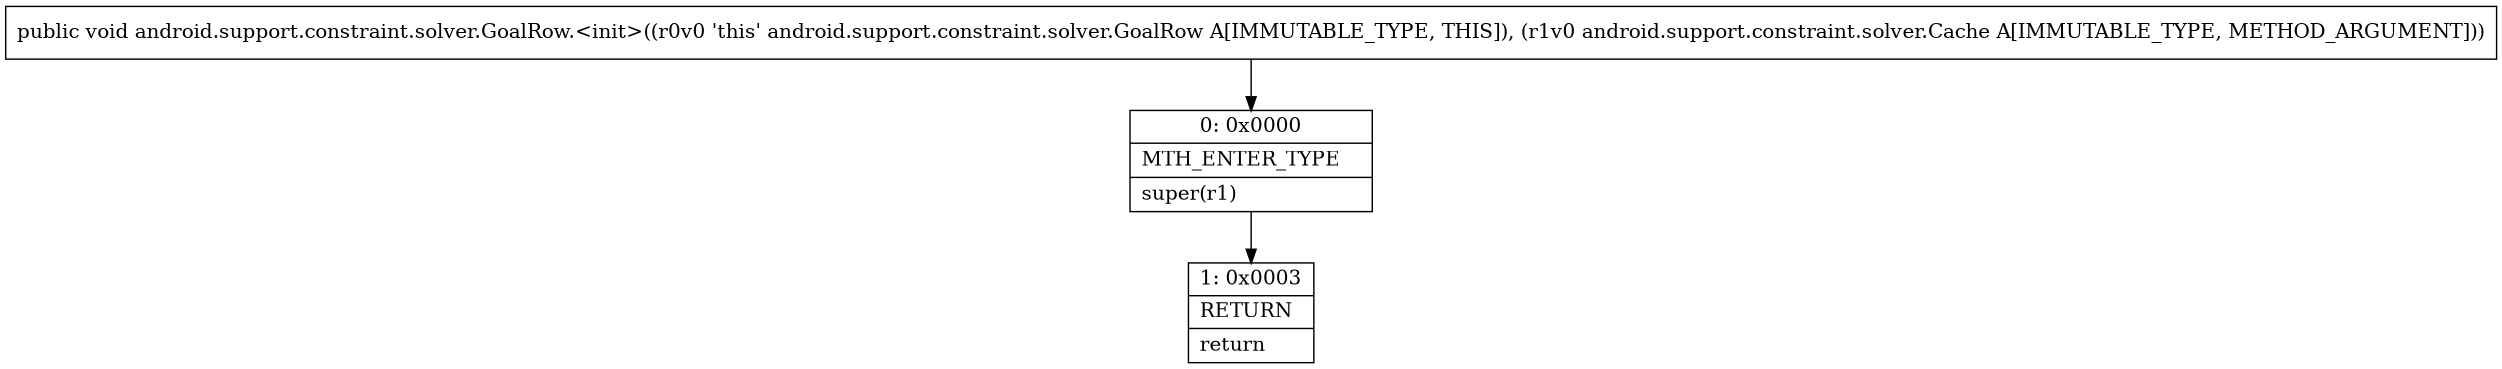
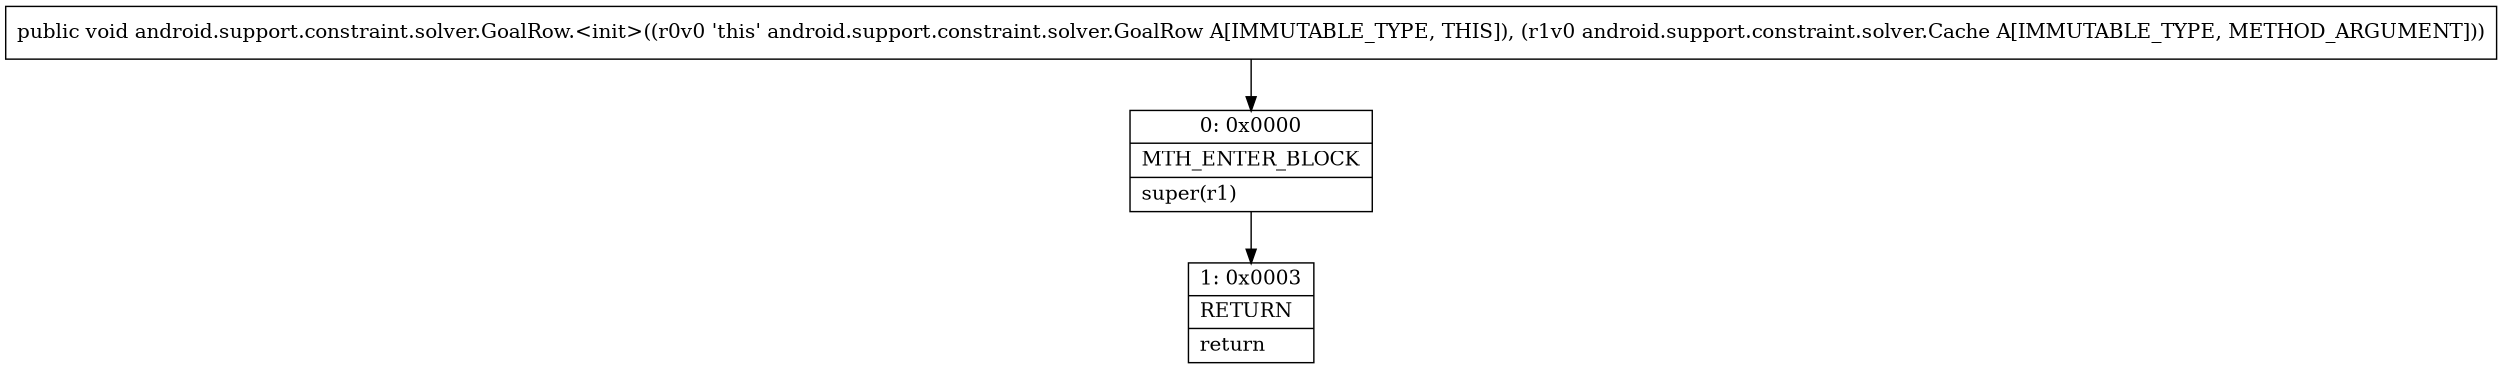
node "0: 0x0000": text "MTH_ENTER_TYPE" -> "MTH_ENTER_BLOCK"
